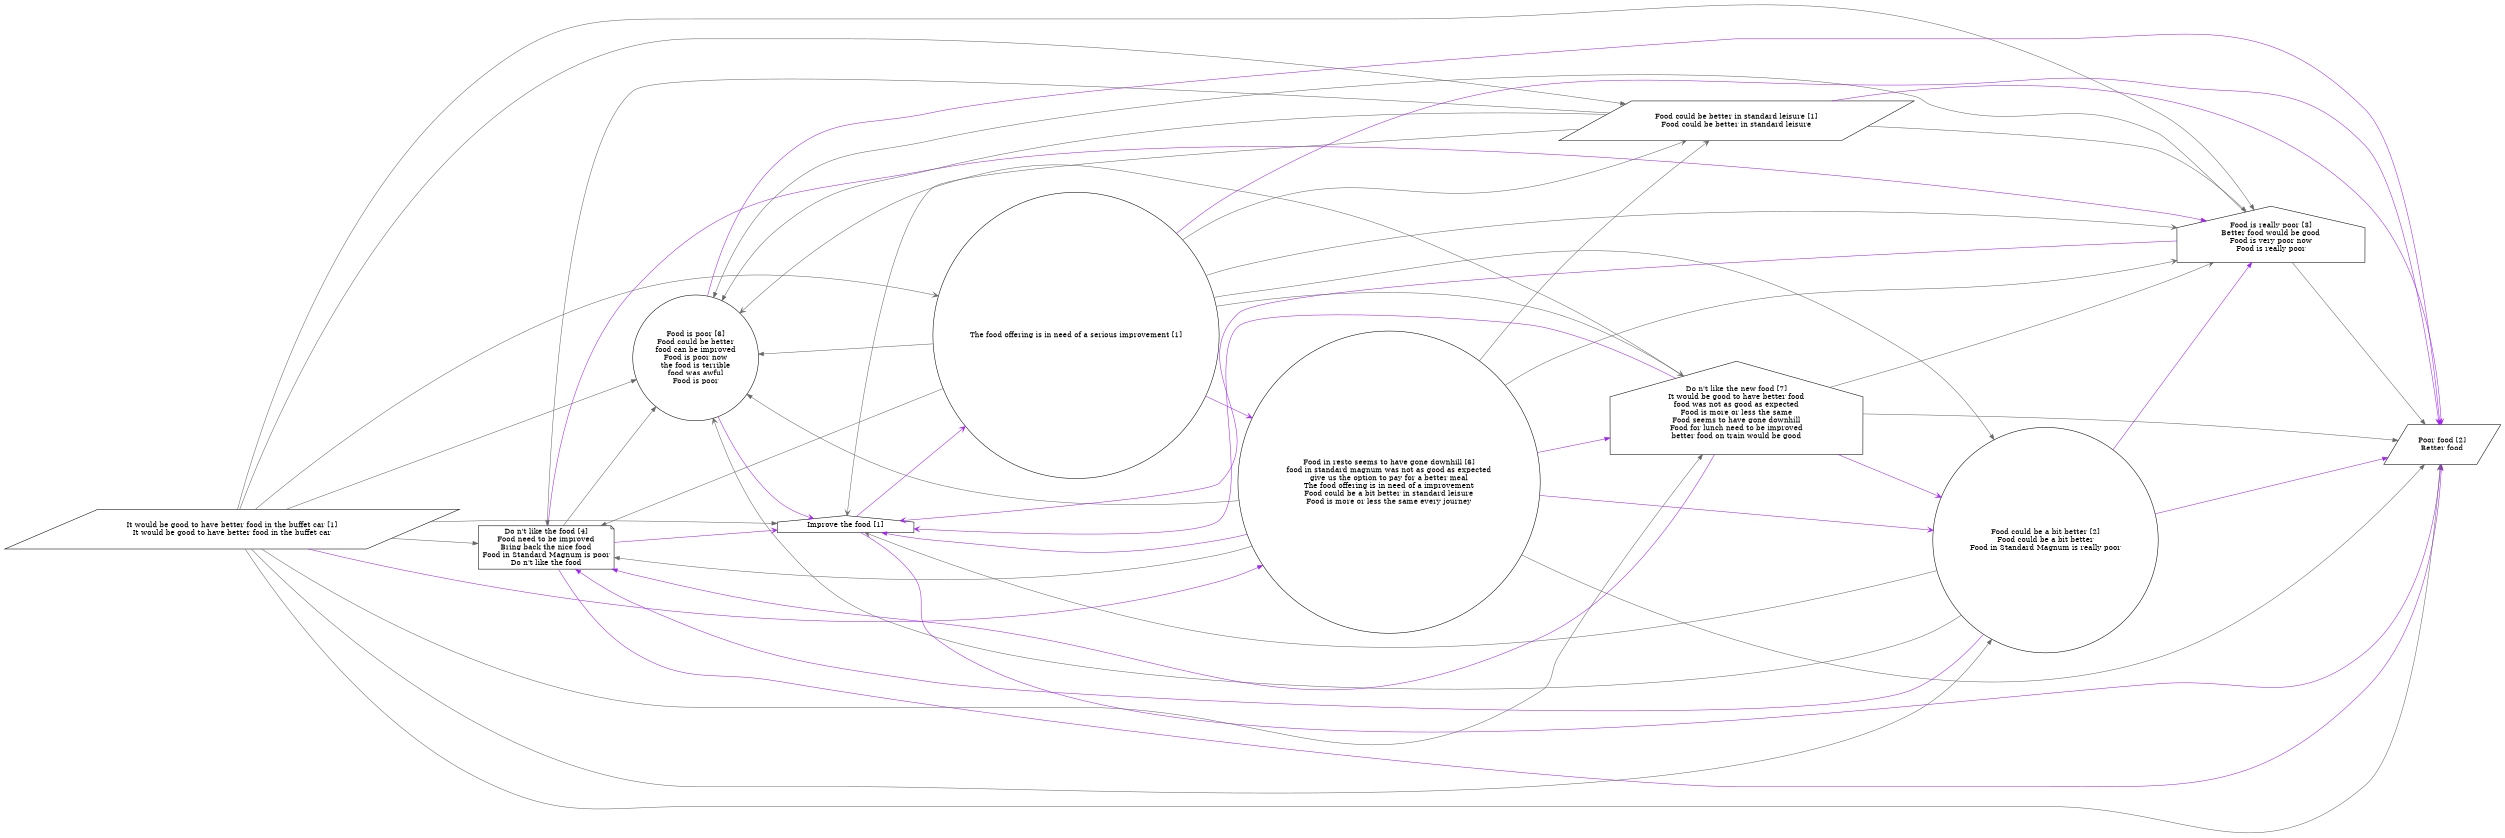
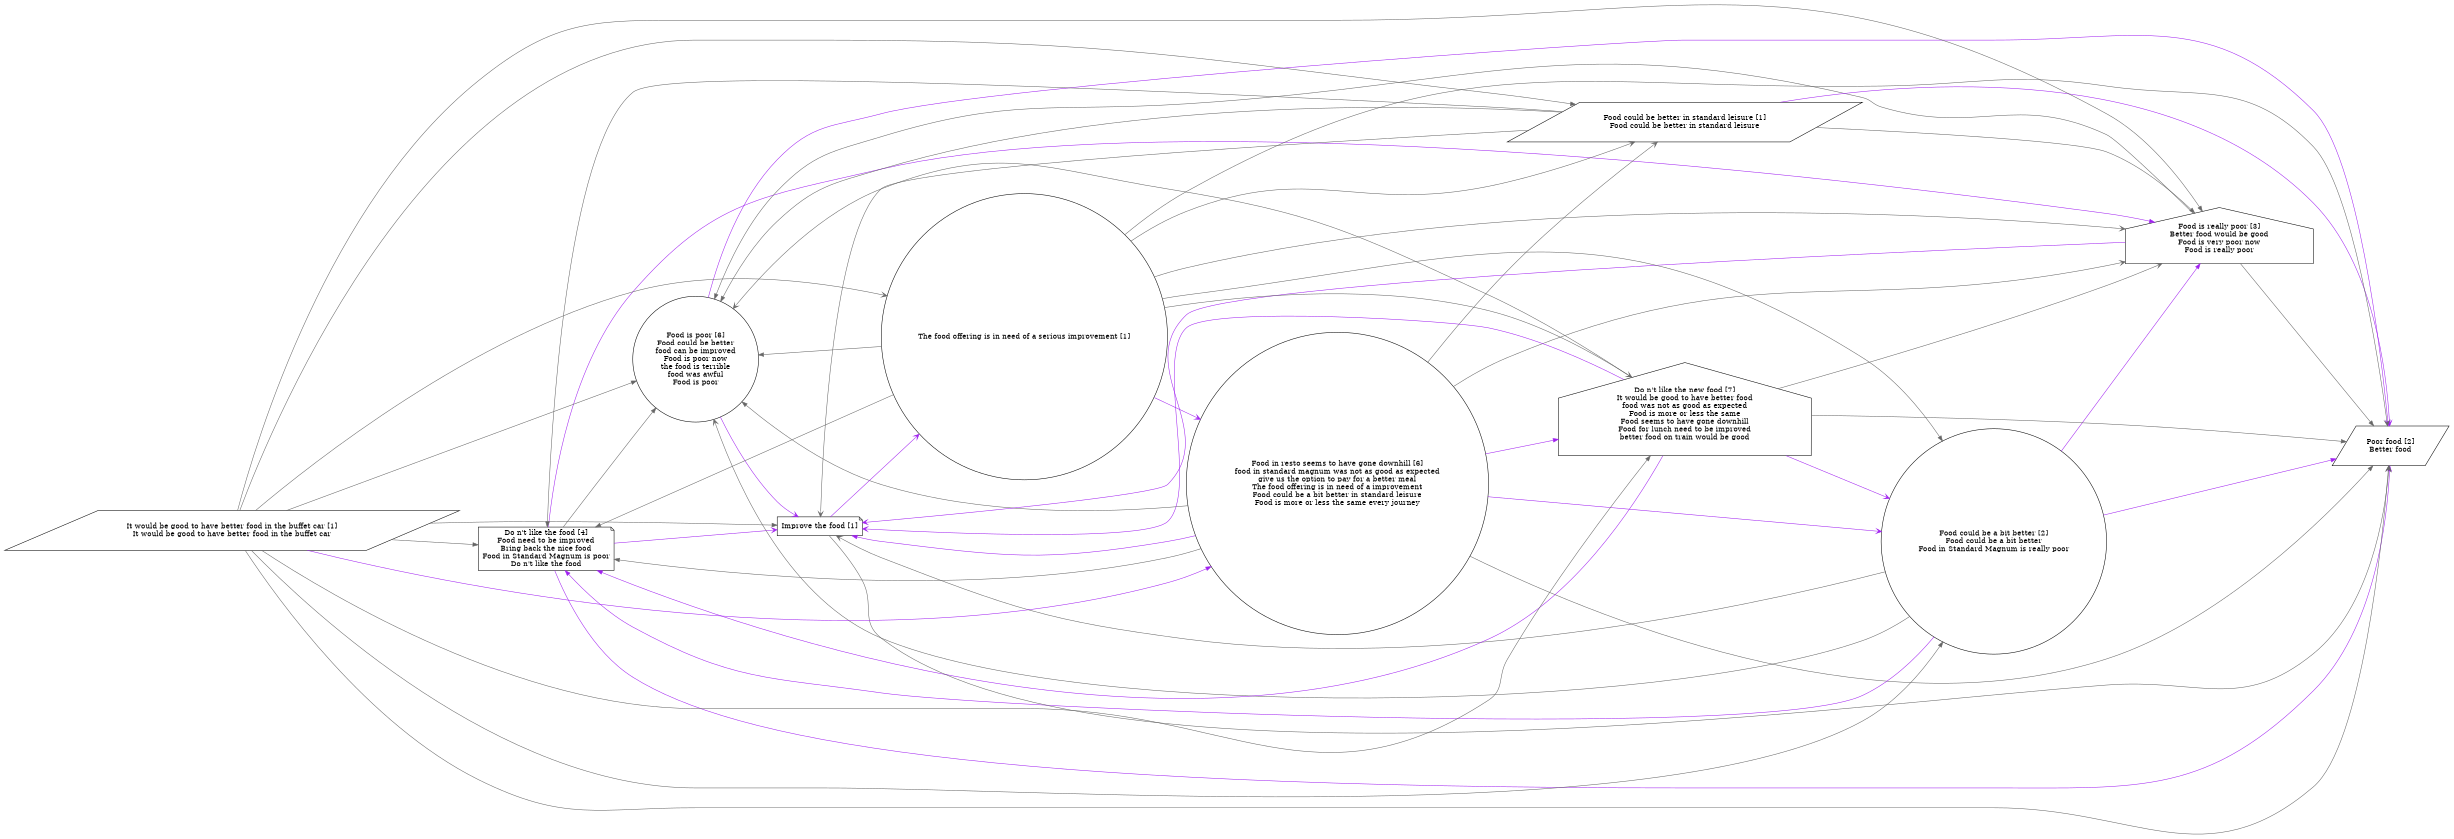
edge "The food offering is in need of a serious improvement [1]" -> "Poor food [2] Better food": color purple -> gray40
node "Improve the food [1]": shape house -> note
edge "Improve the food [1]" -> "Poor food [2] Better food": color purple -> gray40
